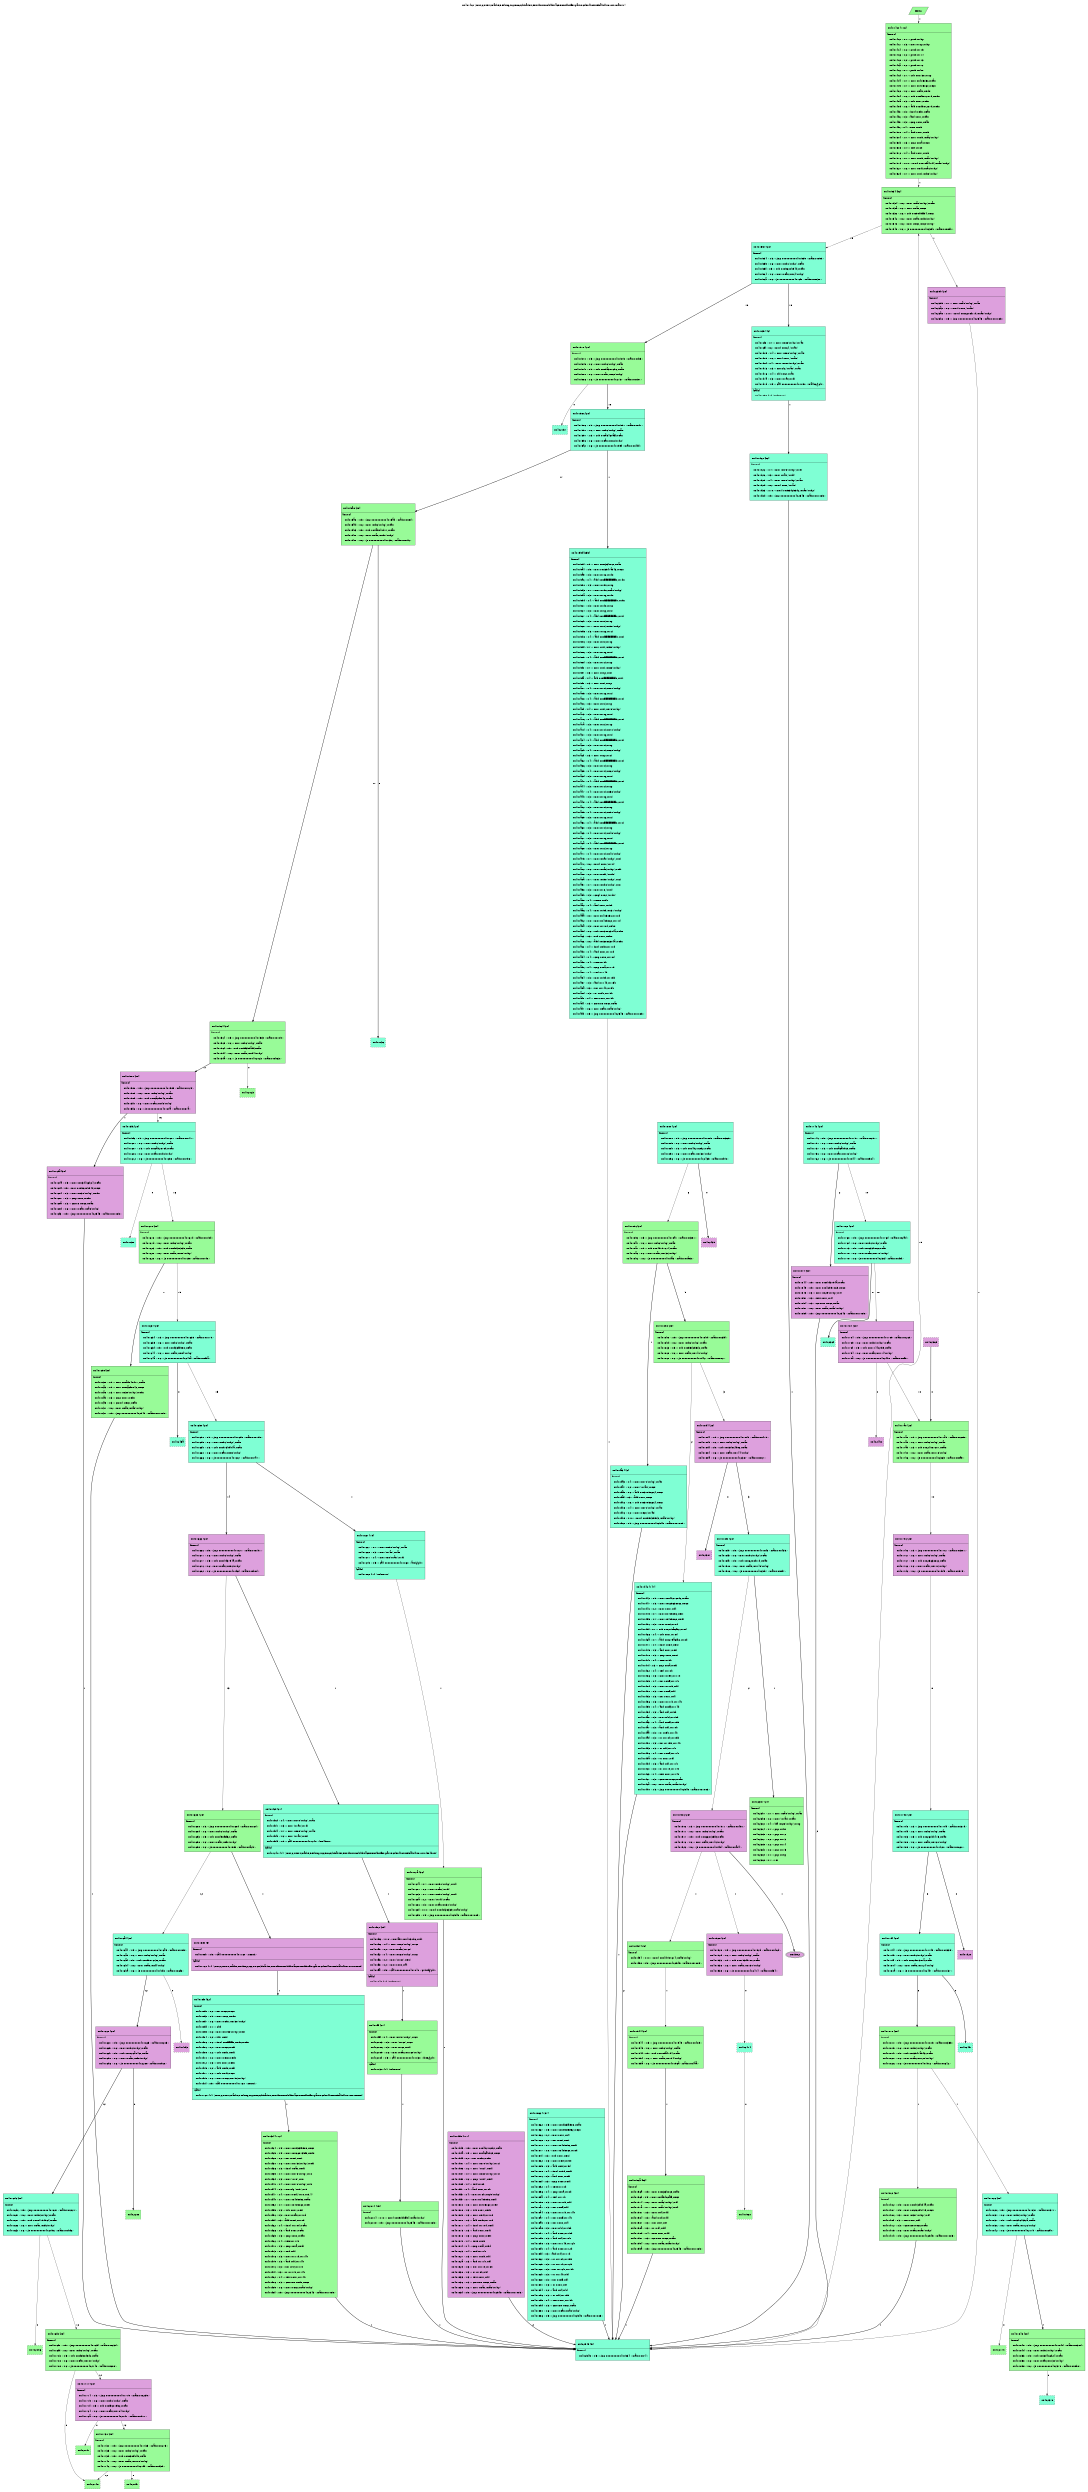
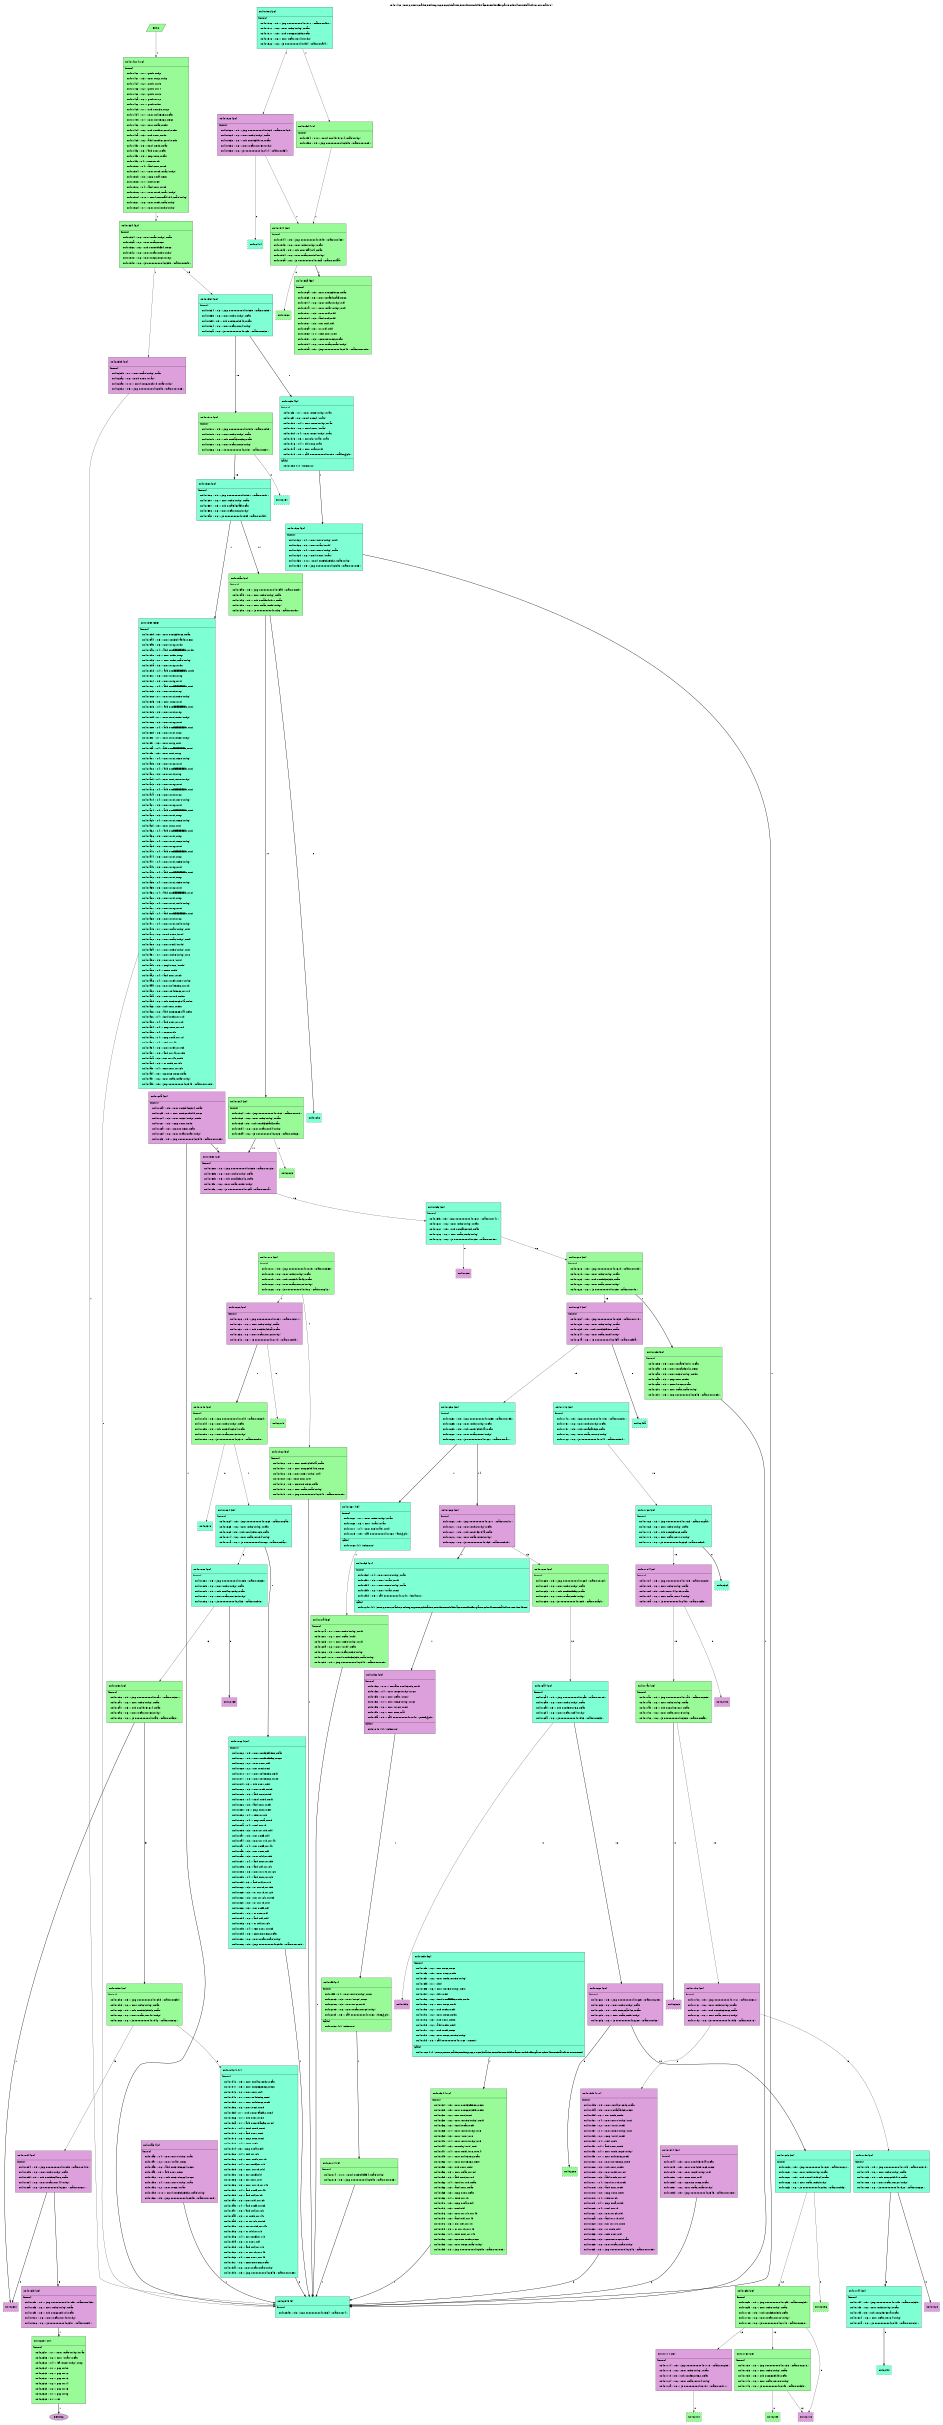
edge "0x401928 [28]" -> "0x401944 [28]": added, label "1"
edge "0x401554 [28]" -> "0x401cf8 [42]": label " 18" -> " 1"
edge "0x4015e0 [28]" -> "0x401cda [30]": reversed
edge "0x40174c [28]" -> "0x401e44 [30]": removed, label "2"
node "0x401c58": fillcolor aquamarine -> plum
node "0x401634 [28]": fillcolor aquamarine -> plum
edge "0x40189c [28]" -> "0x401fa3 [42]": now "0x40189c [28]" -> "0x402387"
edge "0x402545 [5]" -> "0x401534 [32]": removed, label "19"
edge "0x402369" -> "0x4017a0 [28]": reversed
node "0x401fa3 [42]": fillcolor aquamarine -> plum
node "0x401864 [28]": added
node "0x4018f0 [28]": fillcolor aquamarine -> plum
edge "0x4018f0 [28]" -> "0x40190c [28]": removed, label "2"
node "0x40190c [28]": fillcolor plum -> aquamarine
edge "0x40190c [28]" -> "Desktop": now "0x4023b7 [24]" -> "Desktop"
node "0x401eeb [5]": removed
edge "0x4017f4 [28]" -> "0x401810 [28]": removed, label "8"
edge "0x4017bc [28]" -> "0x401dd5 [111]": added, label "2"
edge "0x402414" -> "0x401960": now "0x401944 [28]" -> "0x401960"
node "0x40182c [28]": fillcolor aquamarine -> plum
edge "0x40196a [53]" -> "0x402545 [5]": removed, label "1"
edge "0x401714 [28]" -> "0x401730 [28]": now "0x4016f8 [28]" -> "0x401730 [28]"
node "0x402148": fillcolor palegreen -> plum
